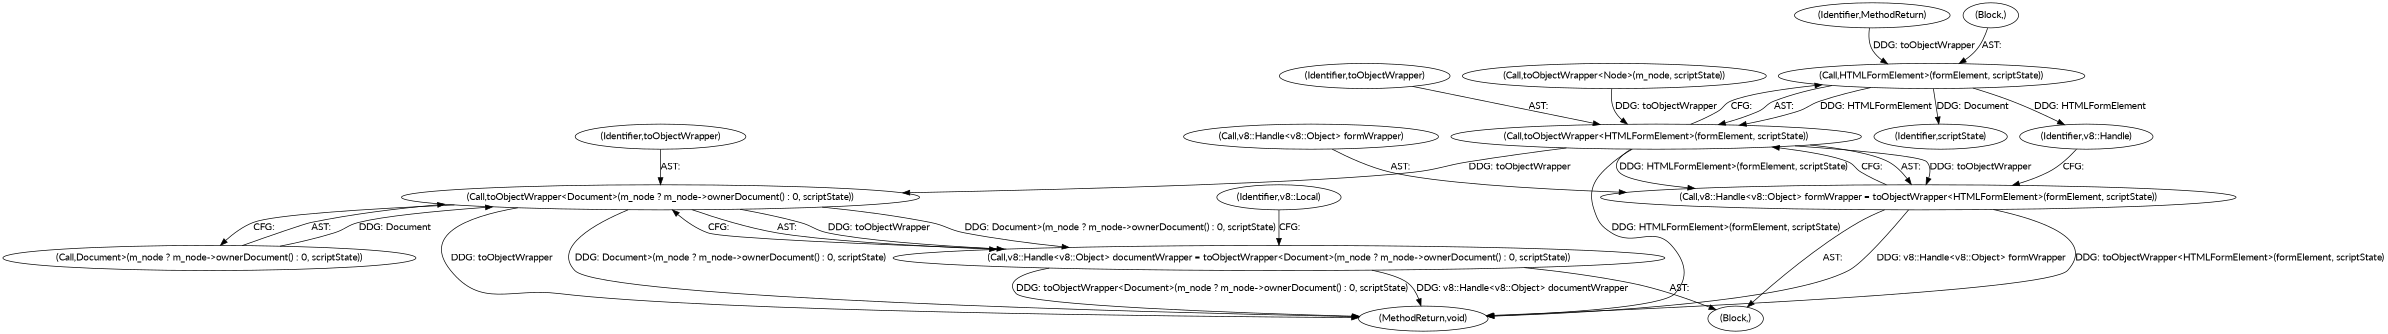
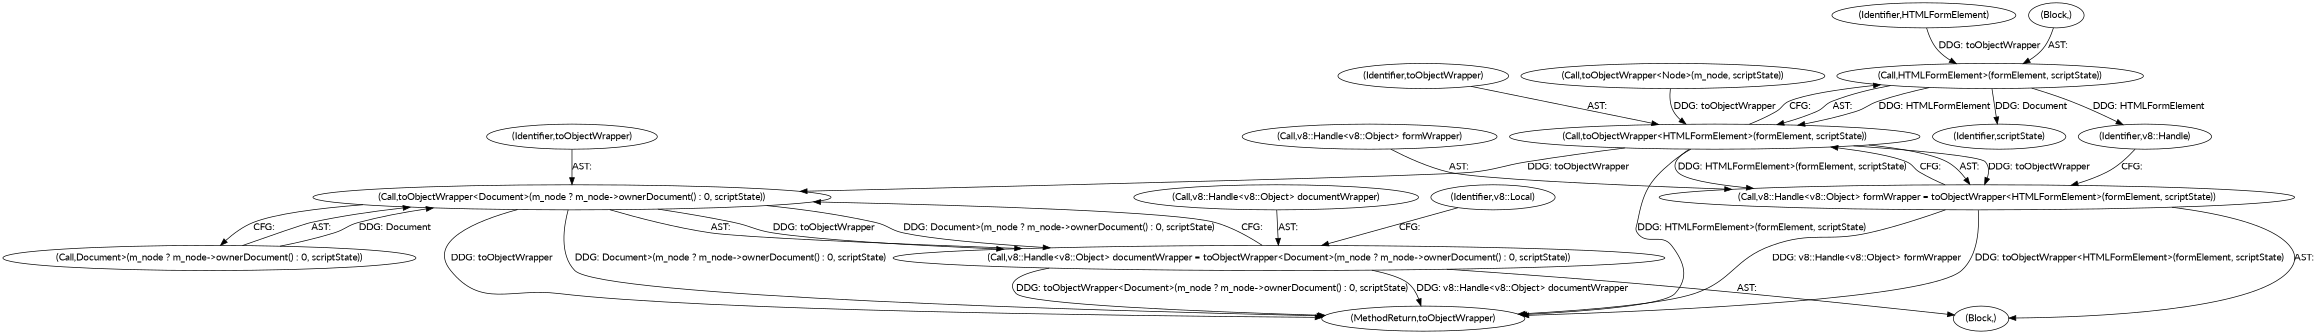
node "(Identifier,MethodReturn)": label "(Identifier,MethodReturn)" -> "(Identifier,HTMLFormElement)"
node "(Call,v8::Handle<v8::Object> documentWrapper)": added
node "(MethodReturn,void)": label "(MethodReturn,void)" -> "(MethodReturn,toObjectWrapper)"
